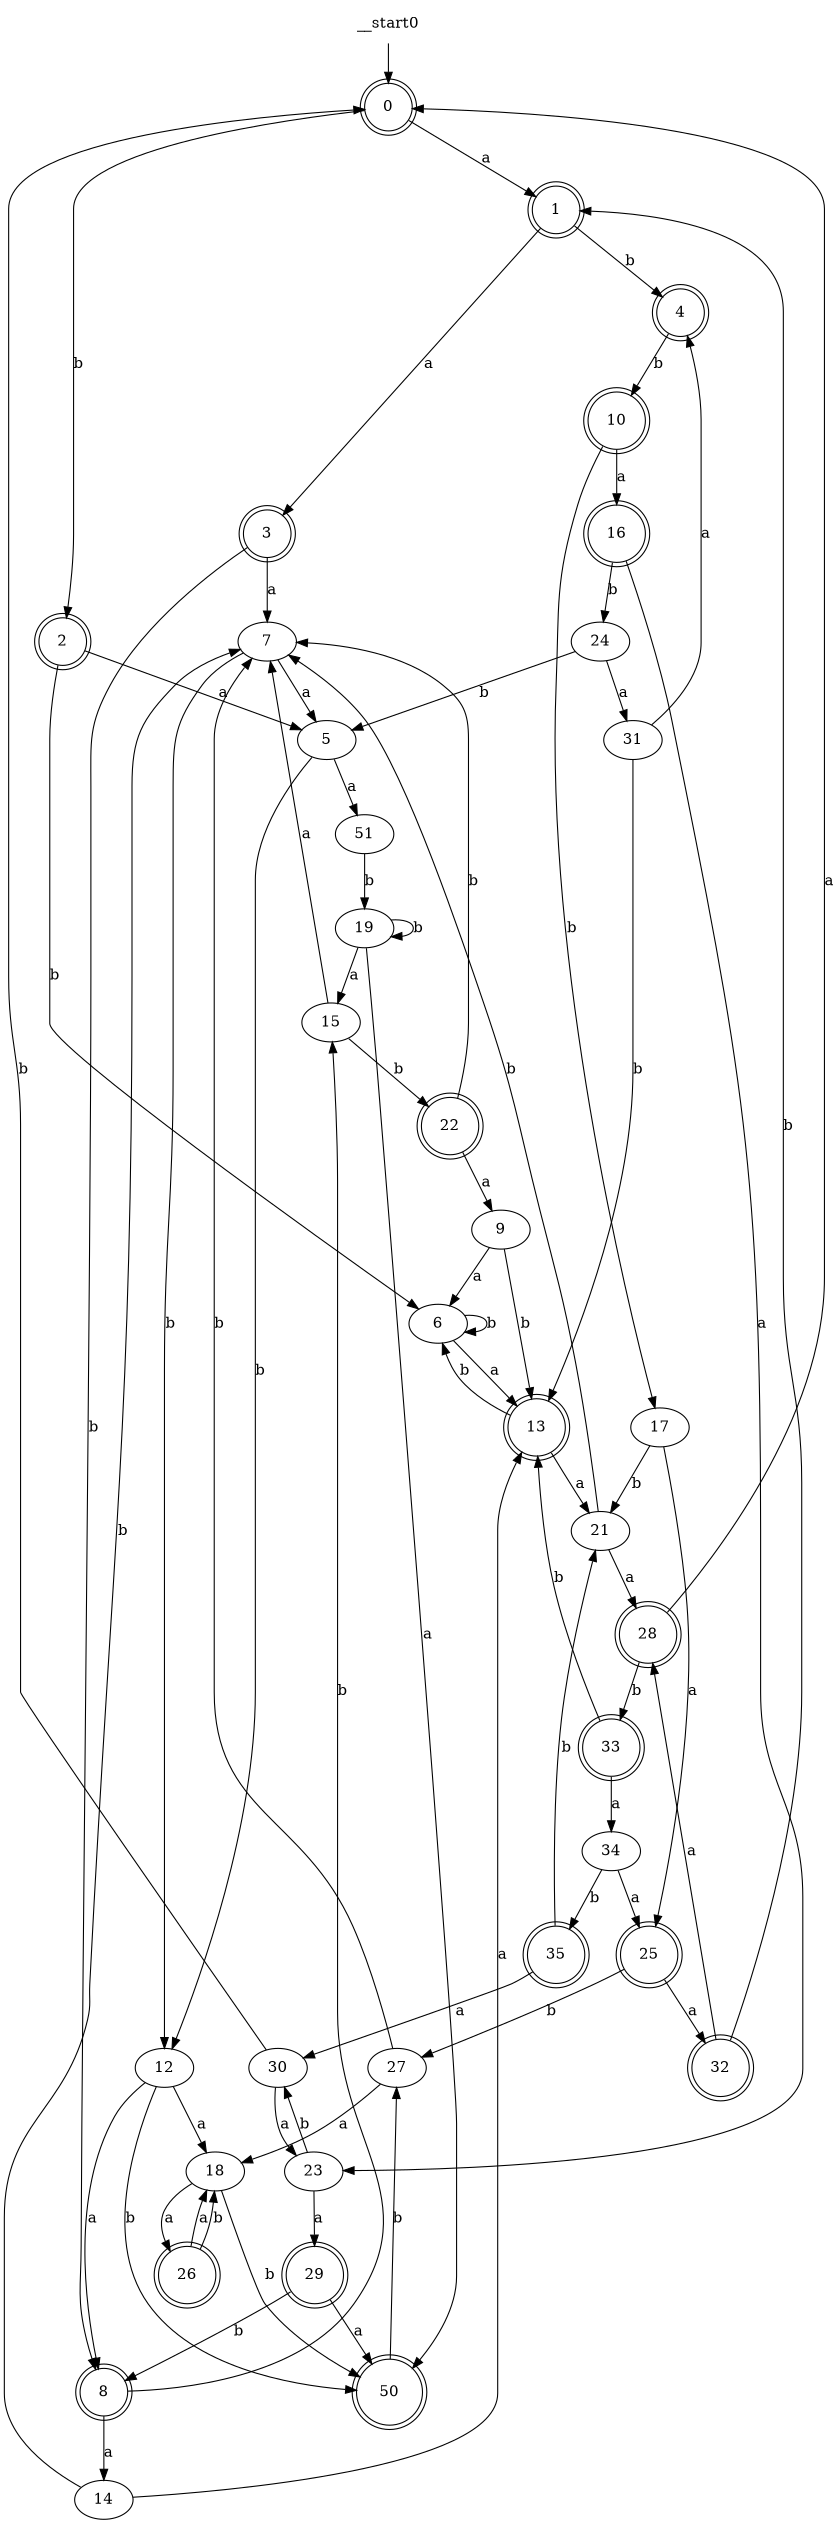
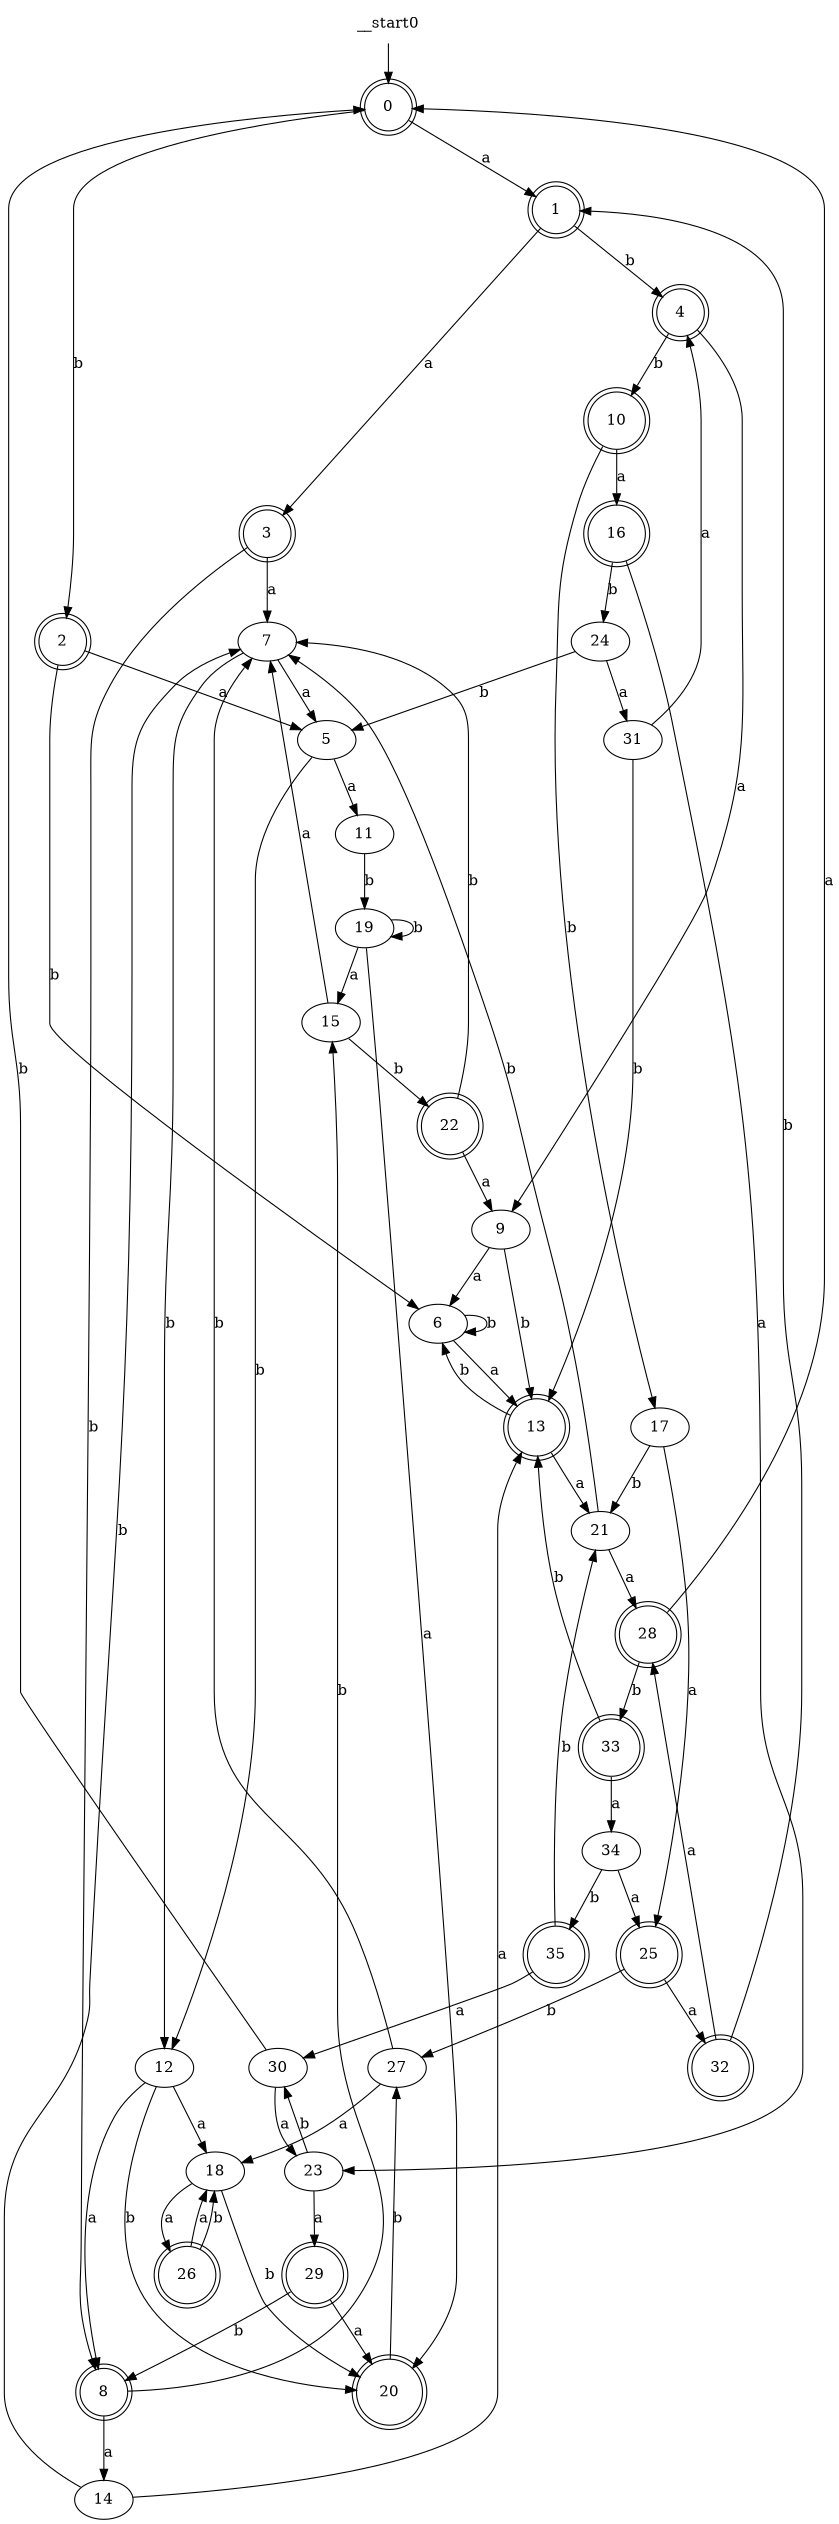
edge "4" -> "9": added, label "a"
node "51": label "51" -> "11"
node "50": label "50" -> "20"
